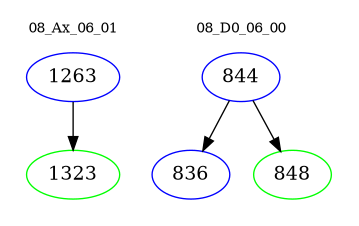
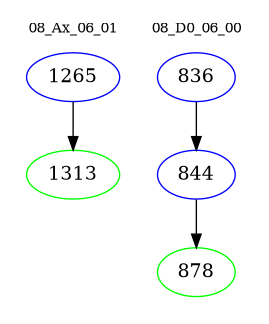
node "1263": label "1263" -> "1265"
edge "844" -> "836": reversed
node "1323": label "1323" -> "1313"
node "848": label "848" -> "878"
